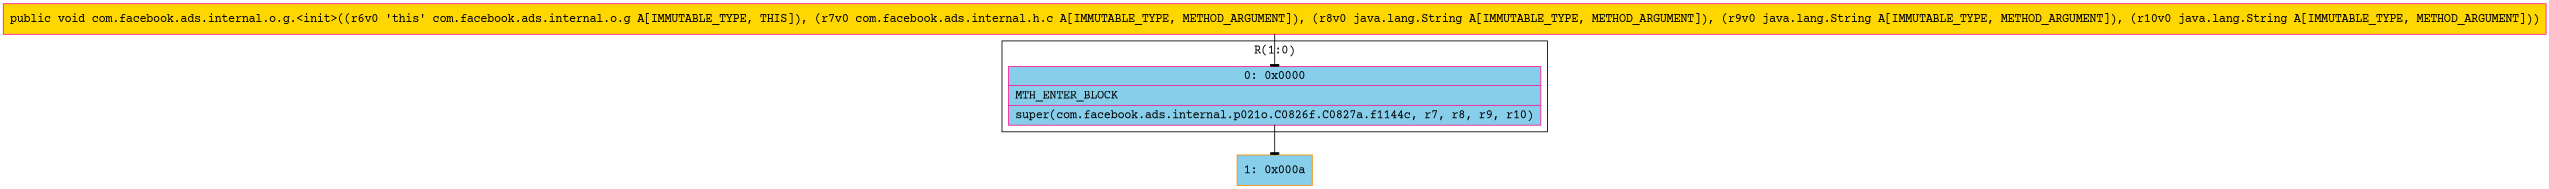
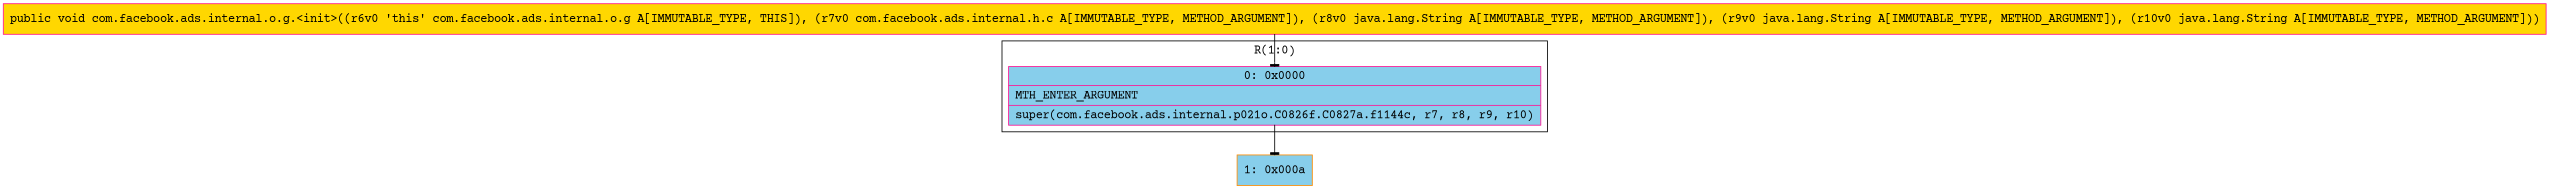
node "0: 0x0000": text "MTH_ENTER_BLOCK" -> "MTH_ENTER_ARGUMENT"
